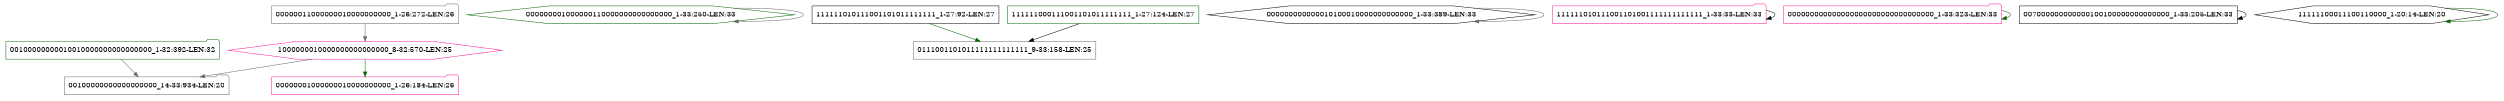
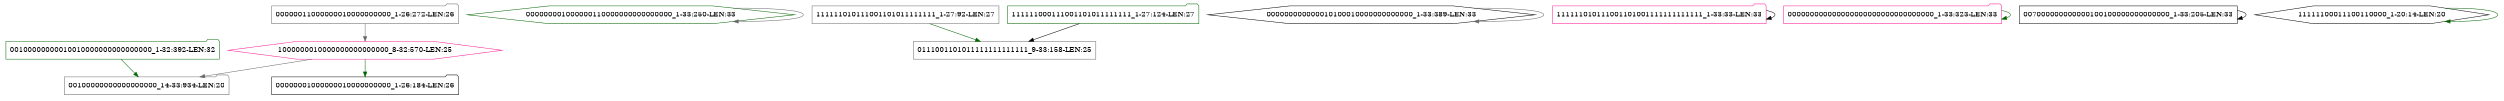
node "111111010111001101011111111_1-27:92-LEN:27": color black -> gray40
node "111111000111001101011111111_1-27:124-LEN:27": shape box -> folder
edge "00100000000010010000000000000000_1-32:392-LEN:32" -> "00100000000000000000_14-33:934-LEN:20": color gray40 -> darkgreen
node "00000001000000010000000000_1-26:184-LEN:26": color deeppink -> black
